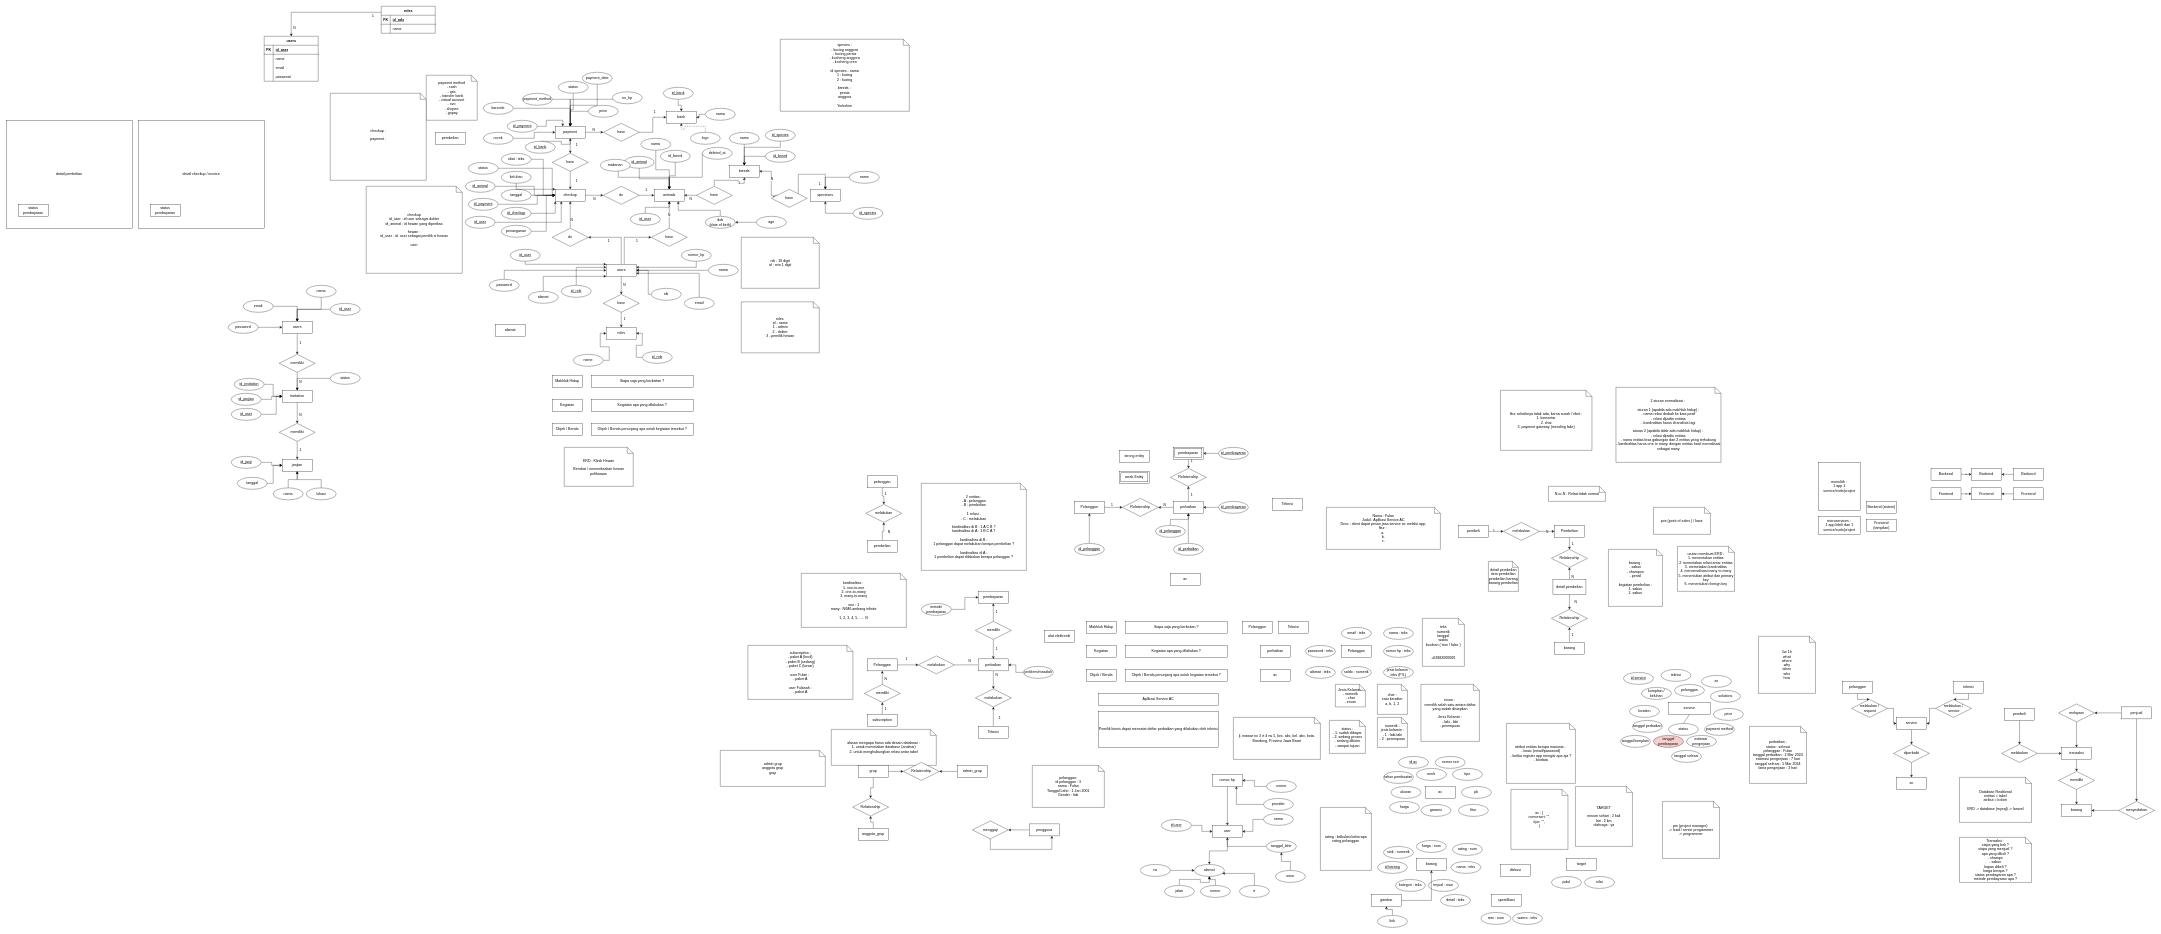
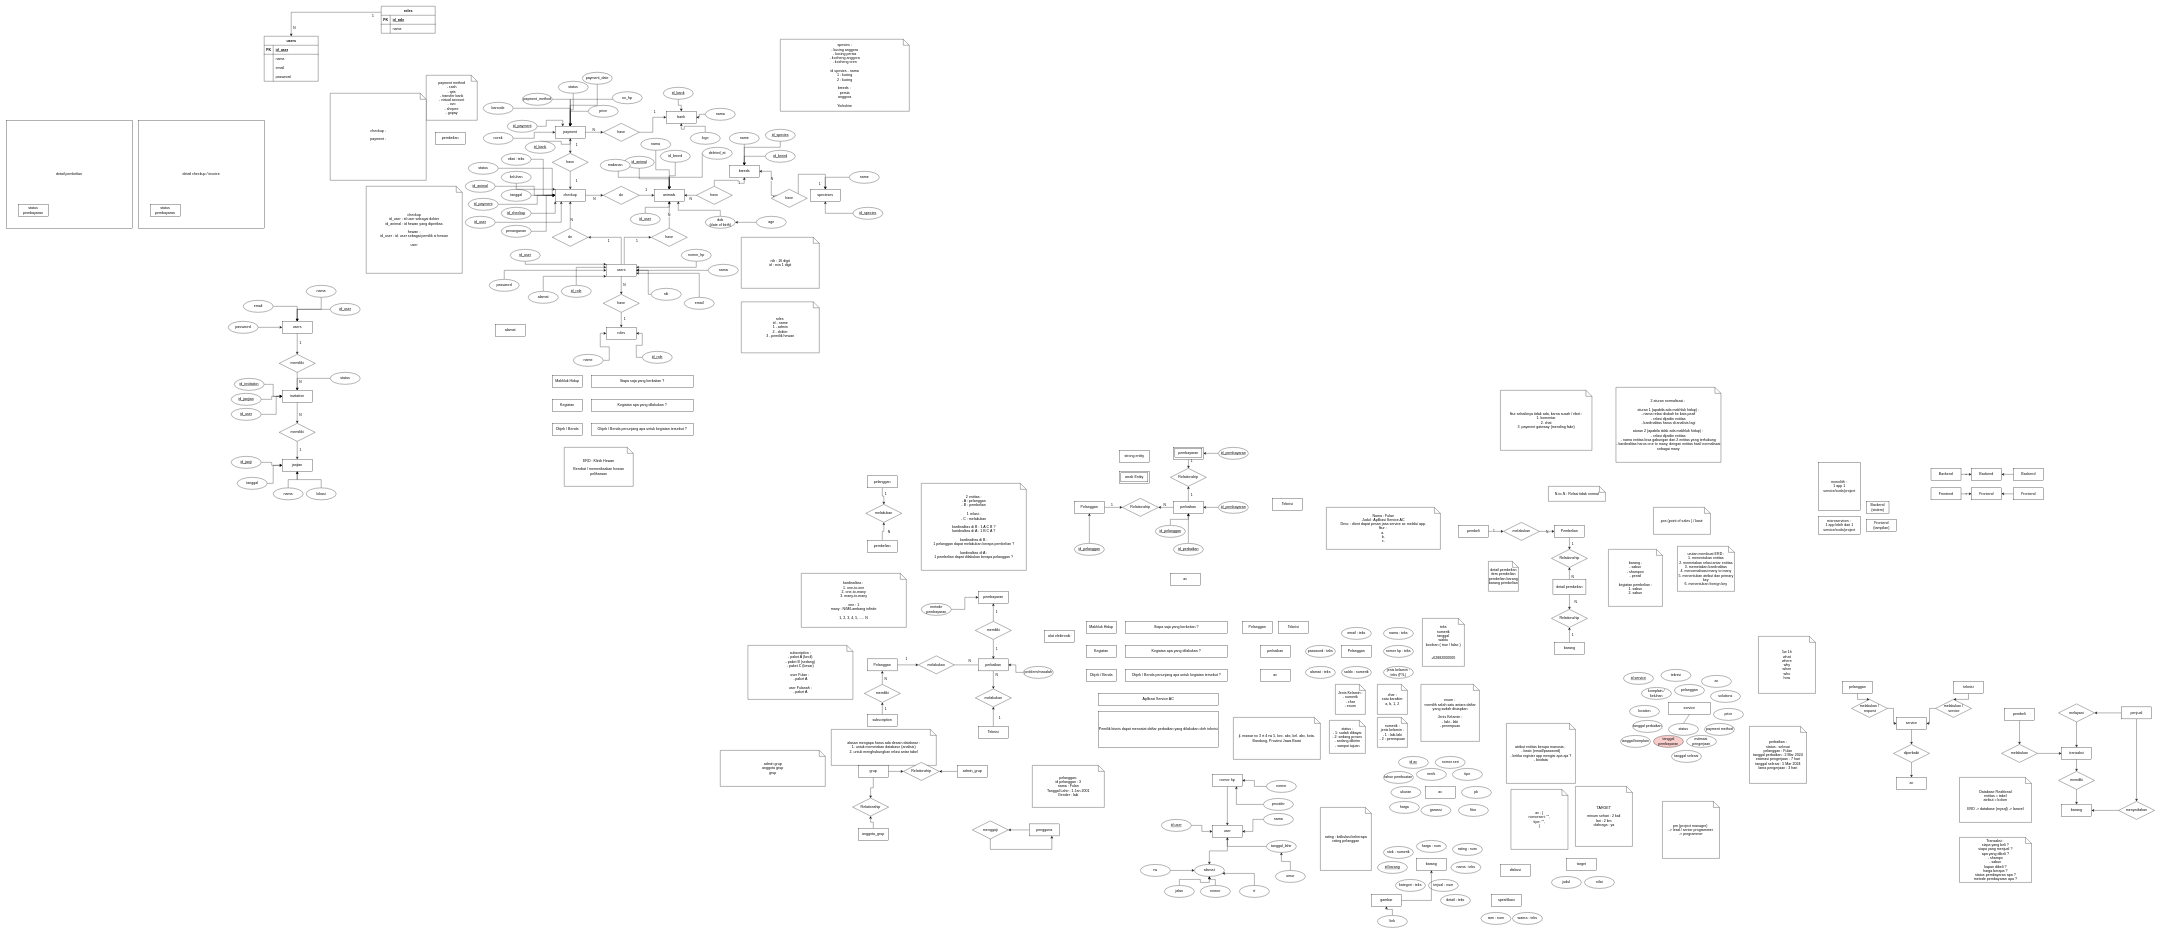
edge "logo" -> "bank": style dashed -> solid
node "Backend (sistem)": size 30x12 -> 23x12
node "Jenis Kelamin : - numerik - char - enum": size 30x23 -> 30x30
